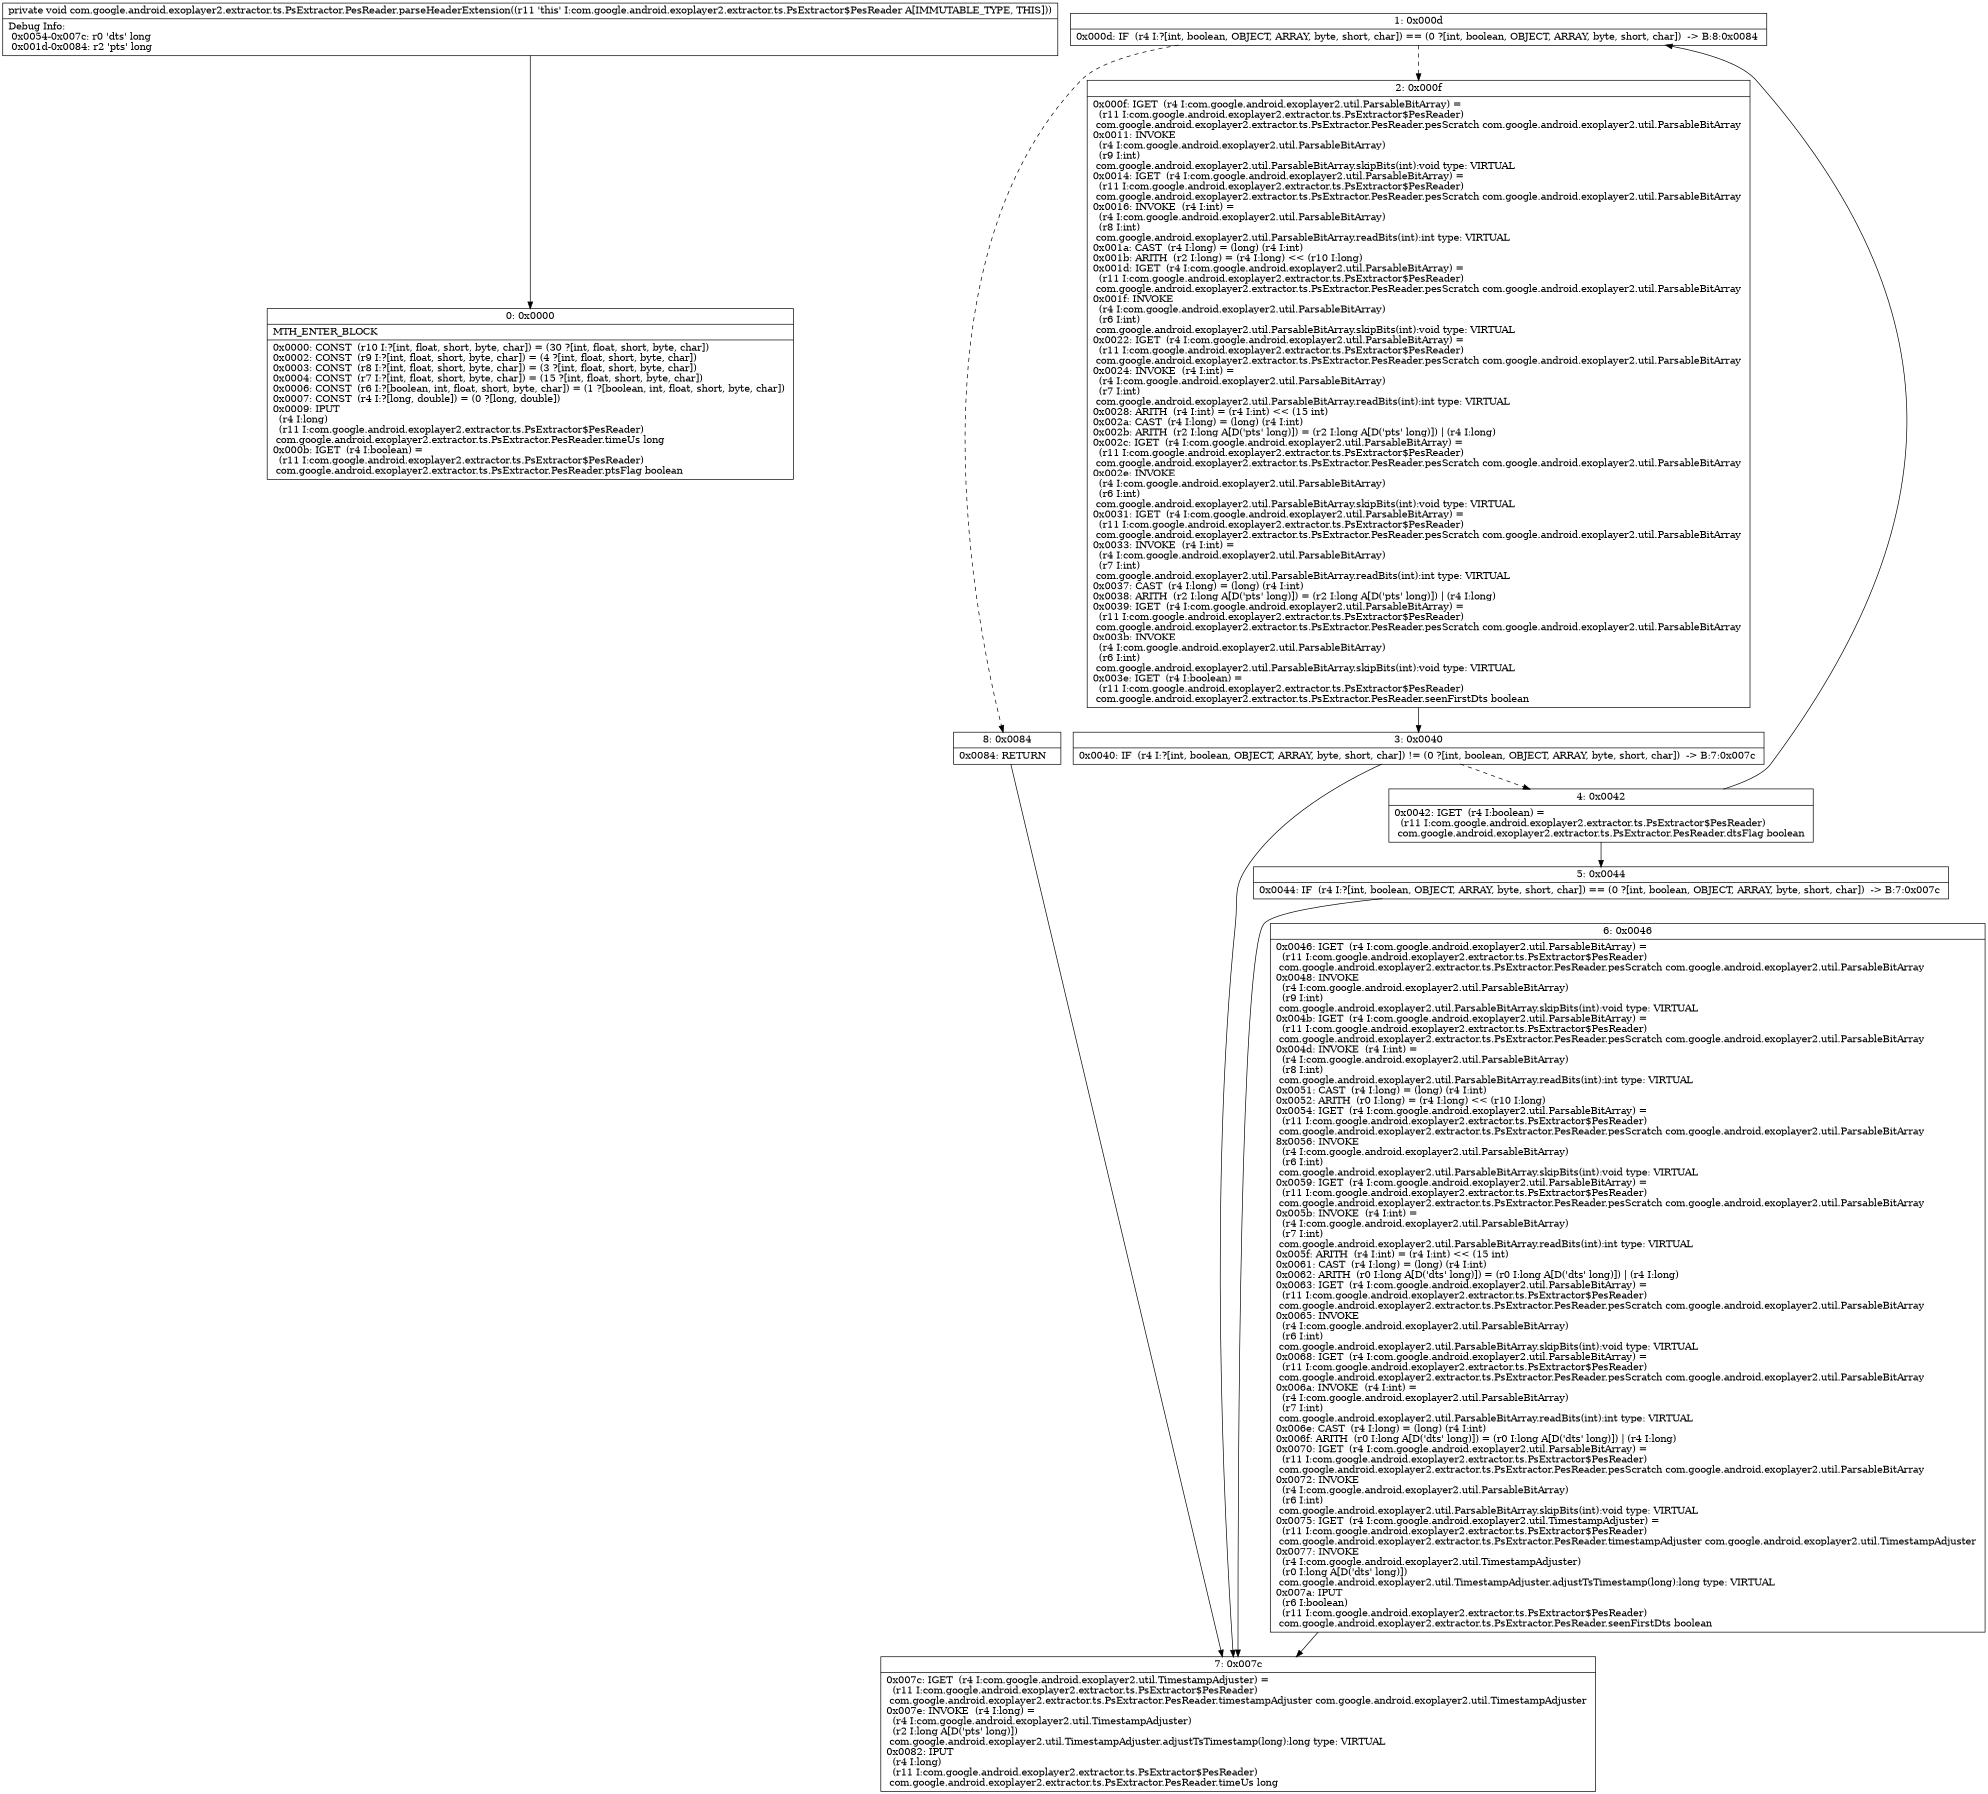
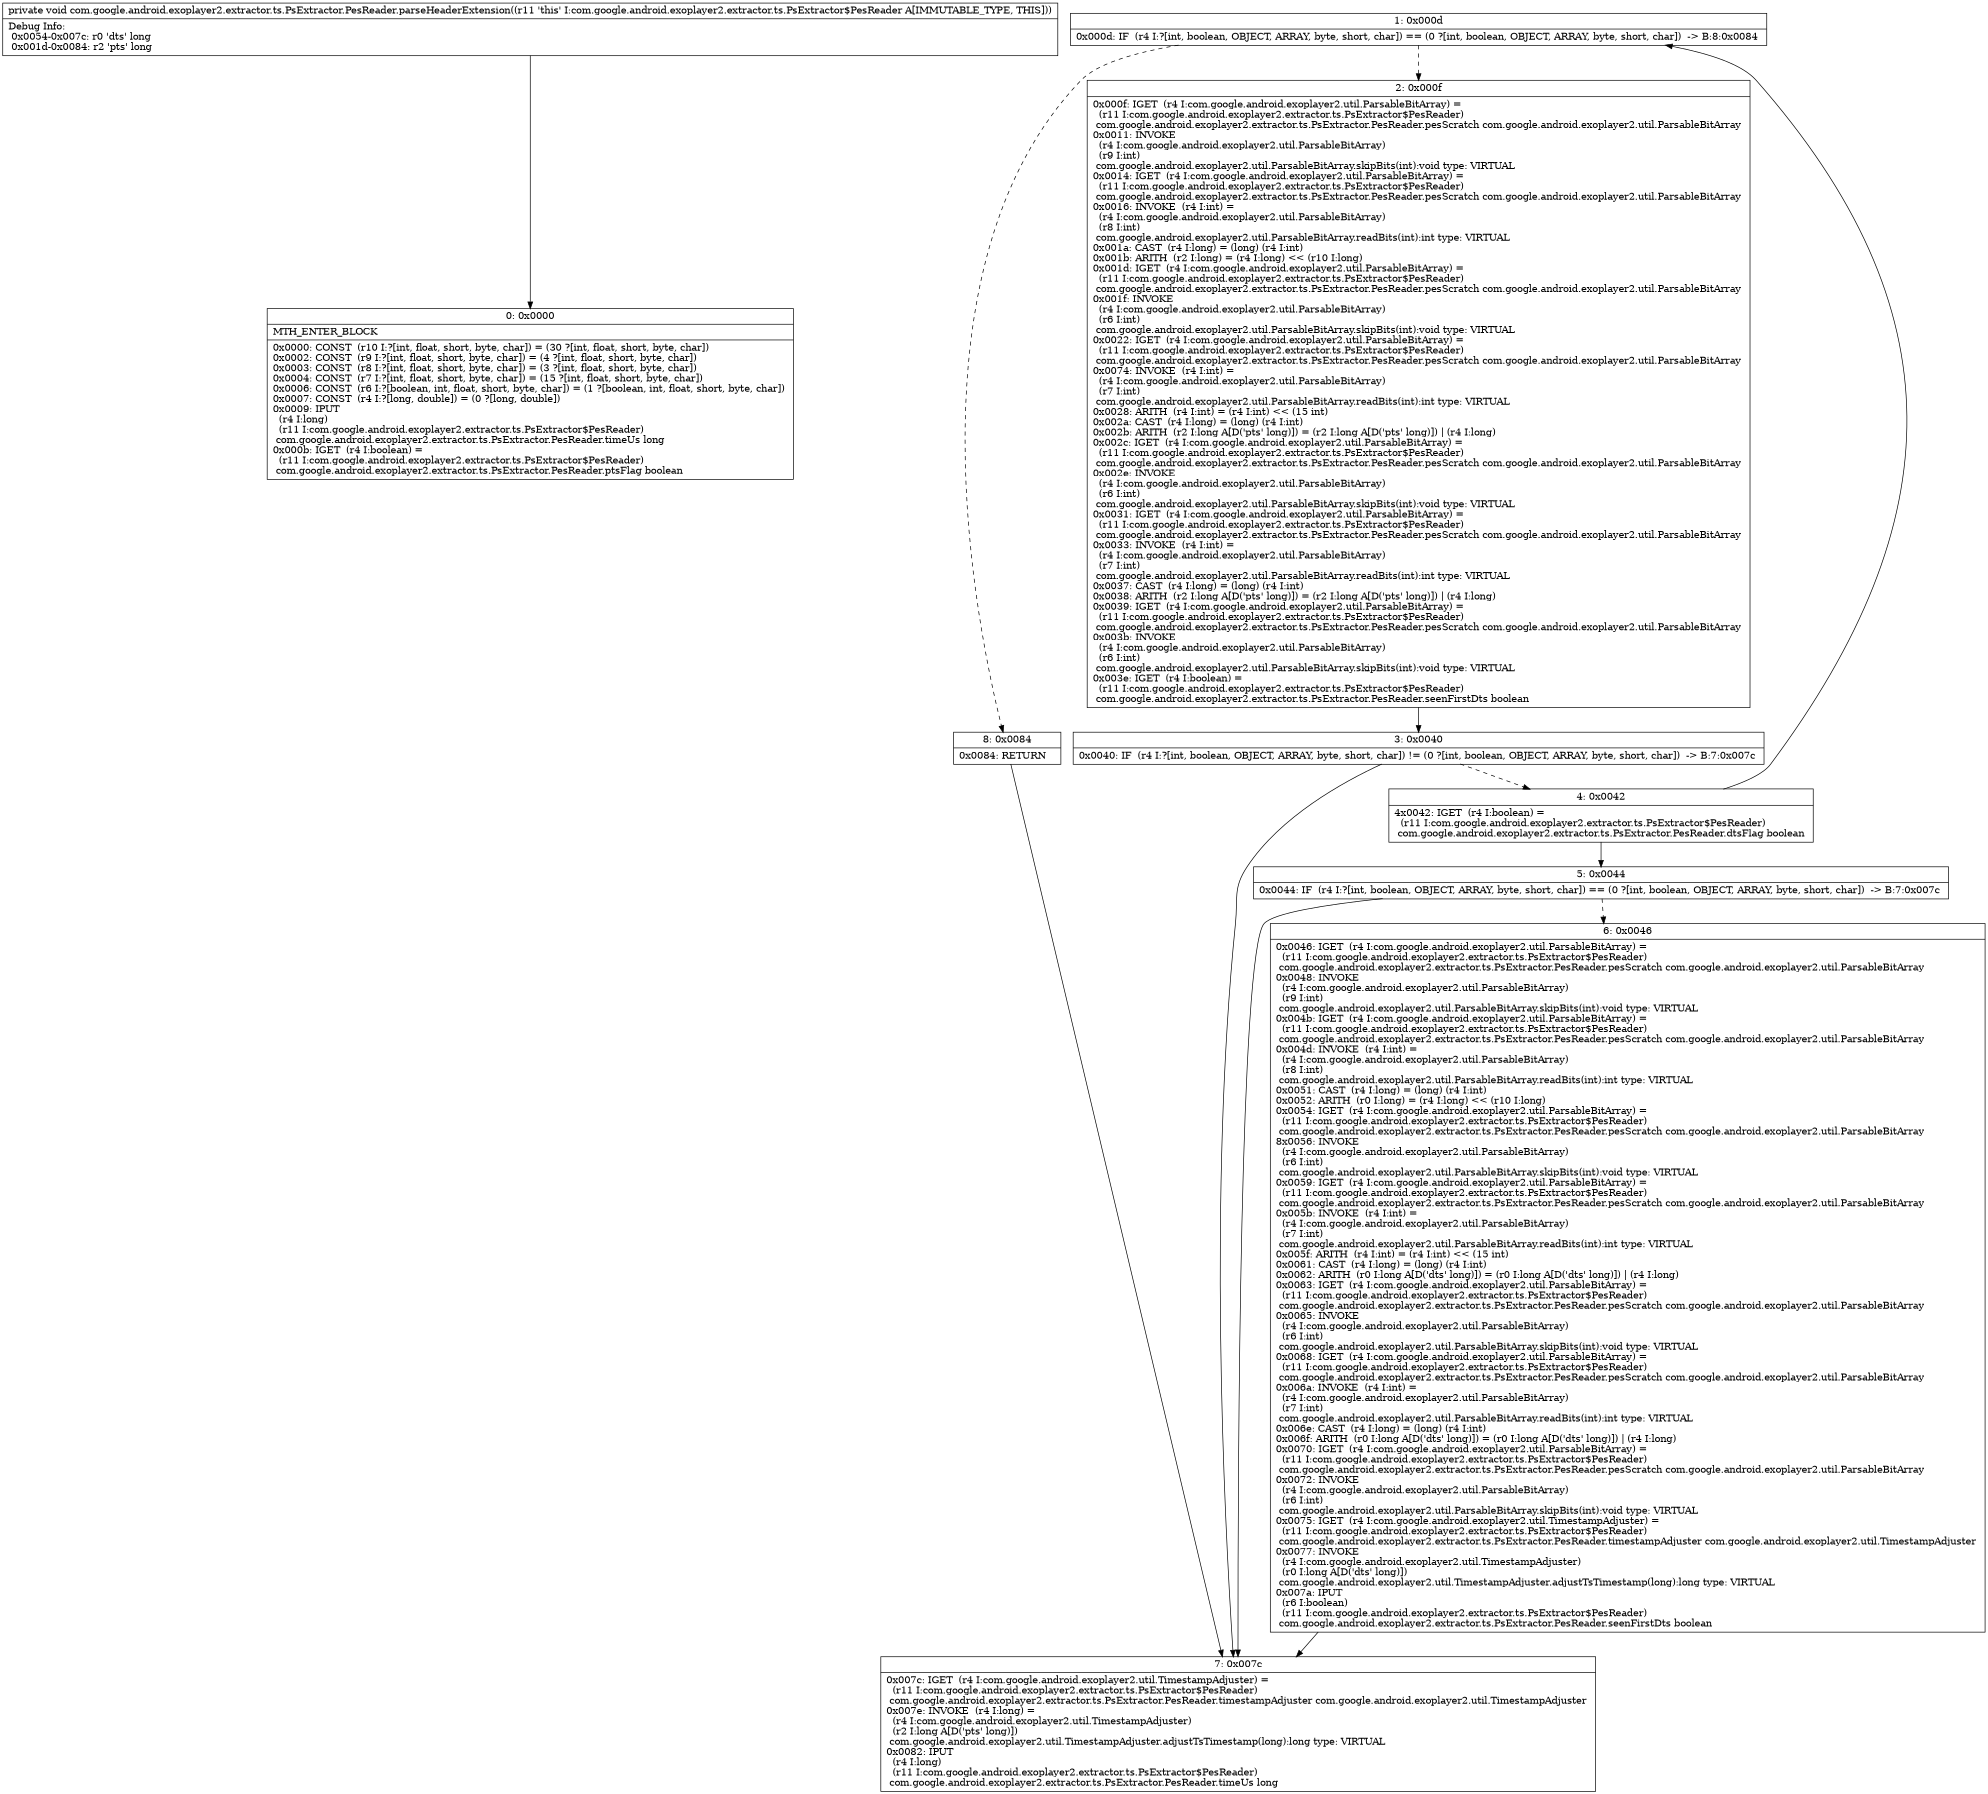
node "2: 0x000f": text "0x0024: INVOKE  (r4 I:int) =" -> "0x0074: INVOKE  (r4 I:int) ="
node "4: 0x0042": text "0x0042: IGET  (r4 I:boolean) =" -> "4x0042: IGET  (r4 I:boolean) ="
edge "5: 0x0044" -> "6: 0x0046": added
